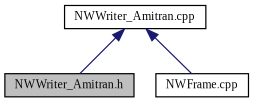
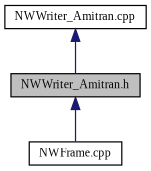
edge "NWFrame.cpp" -> "NWWriter_Amitran.cpp": now "NWFrame.cpp" -> "NWWriter_Amitran.h"
